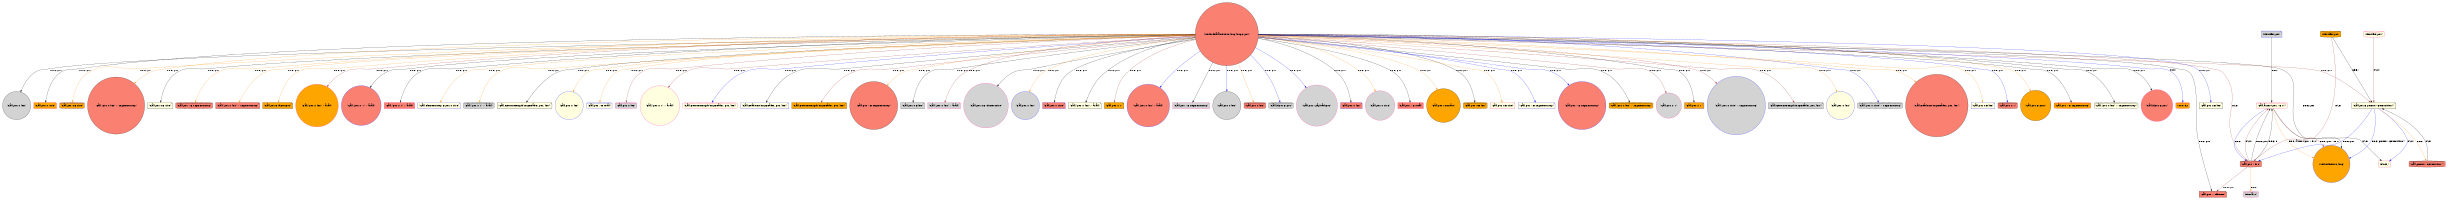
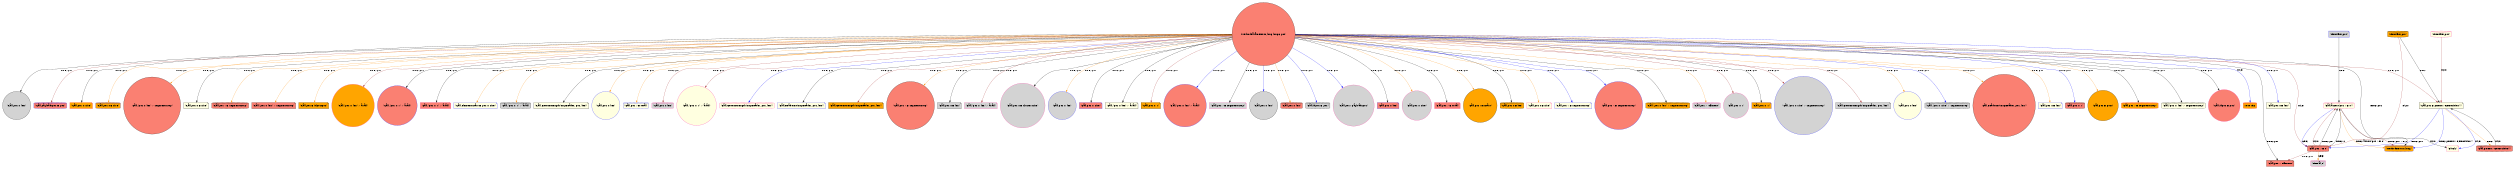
node "(Call,payload_pos = pos)": added
node "(Call,element_stop = pos + size)": label "(Call,element_stop = pos + size)" -> "(Call,element_start = pos + size)"
node "(Call,pos > off_next)": added
node "(MethodReturn,long)": shape circle -> cylinder
